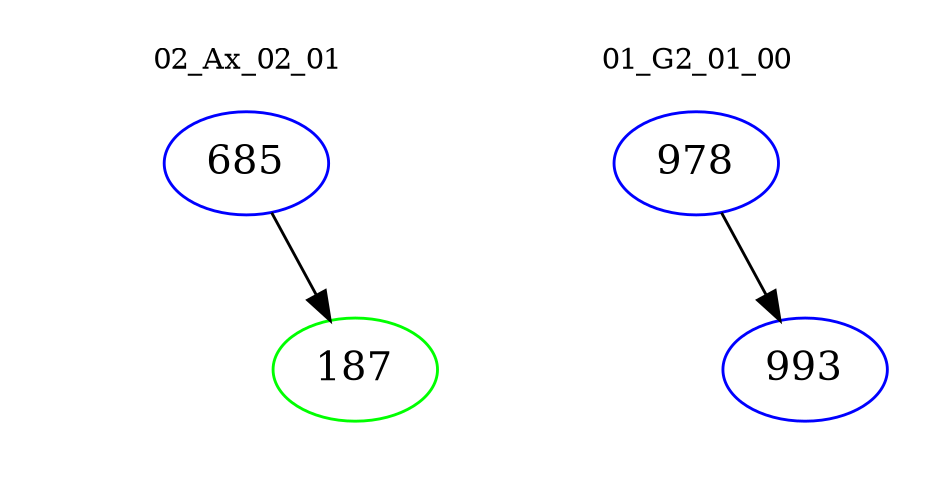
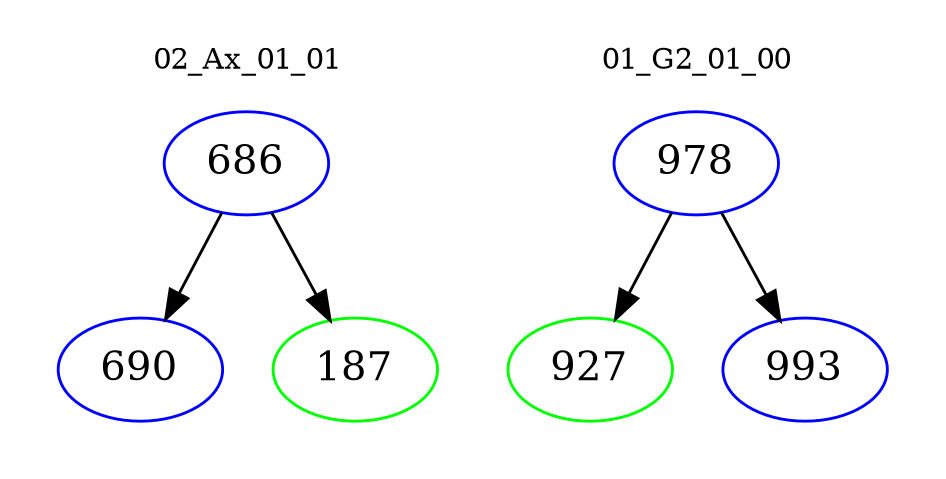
cluster "02_Ax_02_01": label "02_Ax_02_01" -> "02_Ax_01_01"
node "685": label "685" -> "686"
node "690": added
node "927": added
